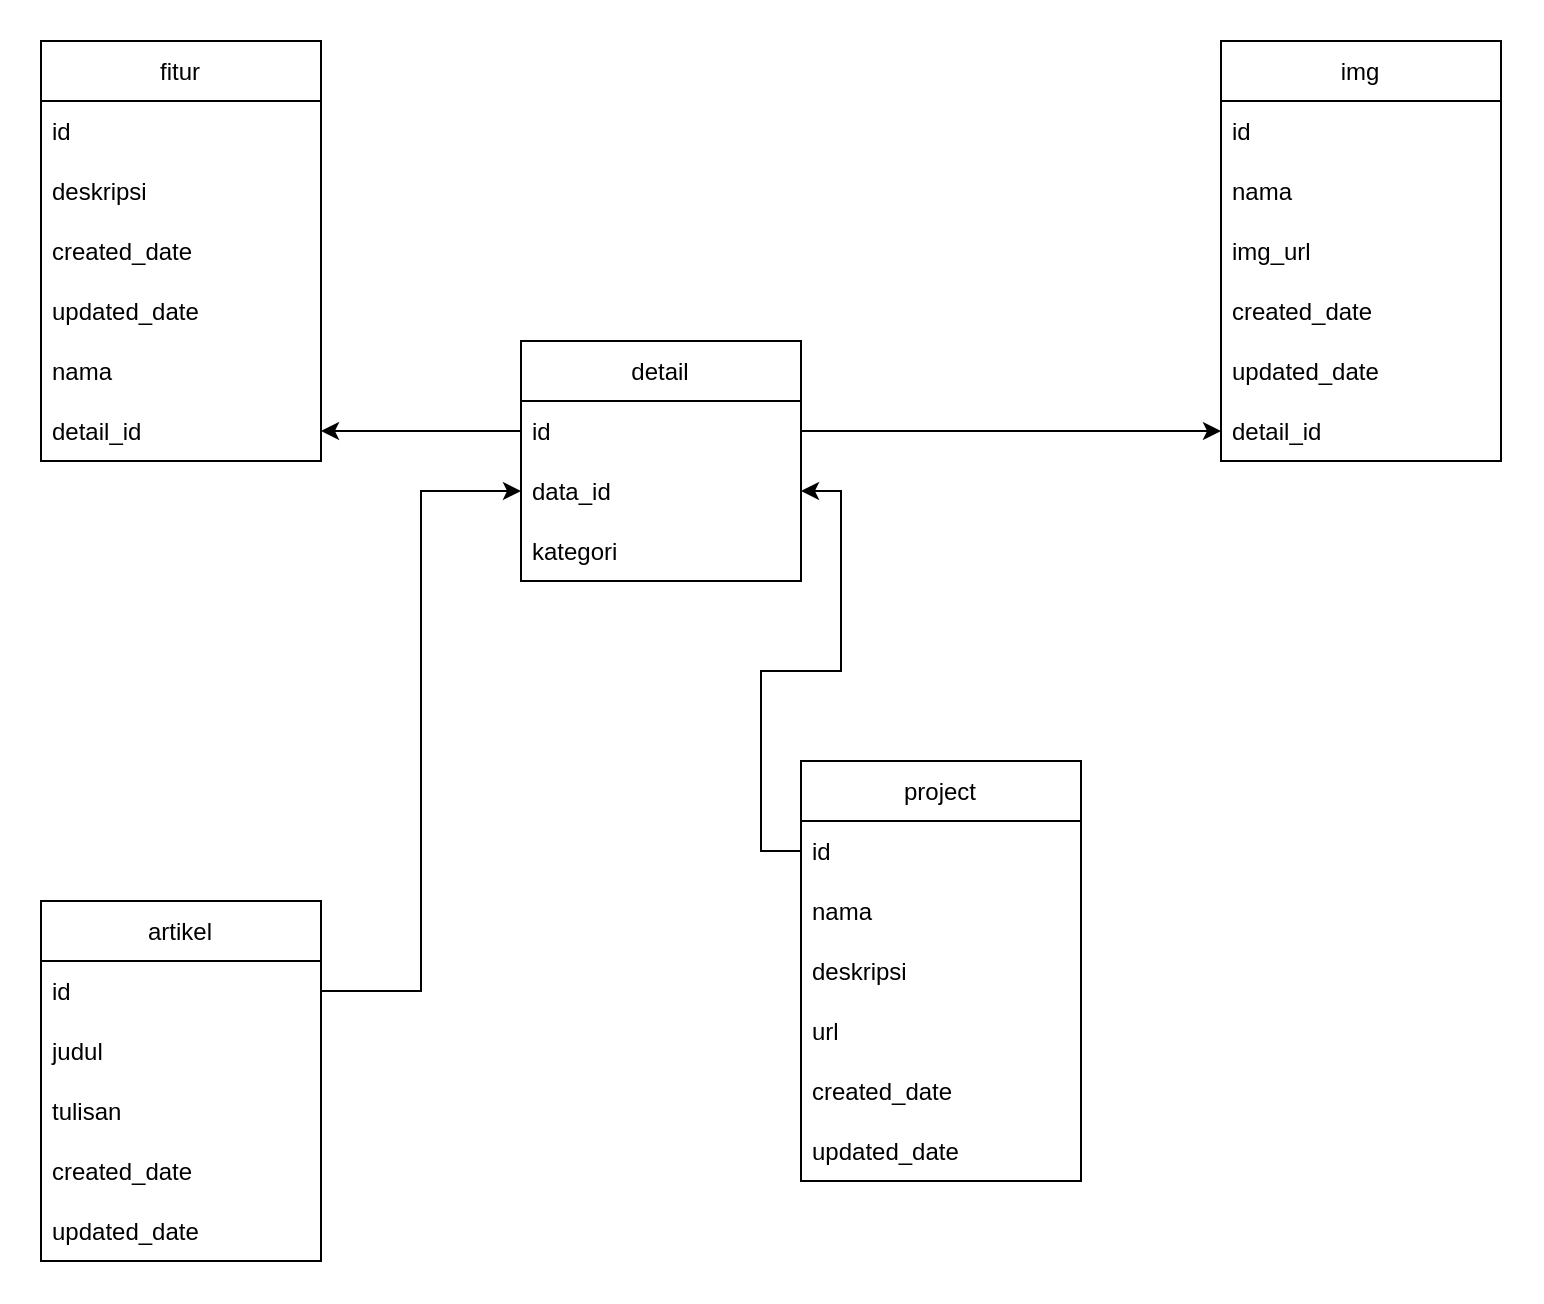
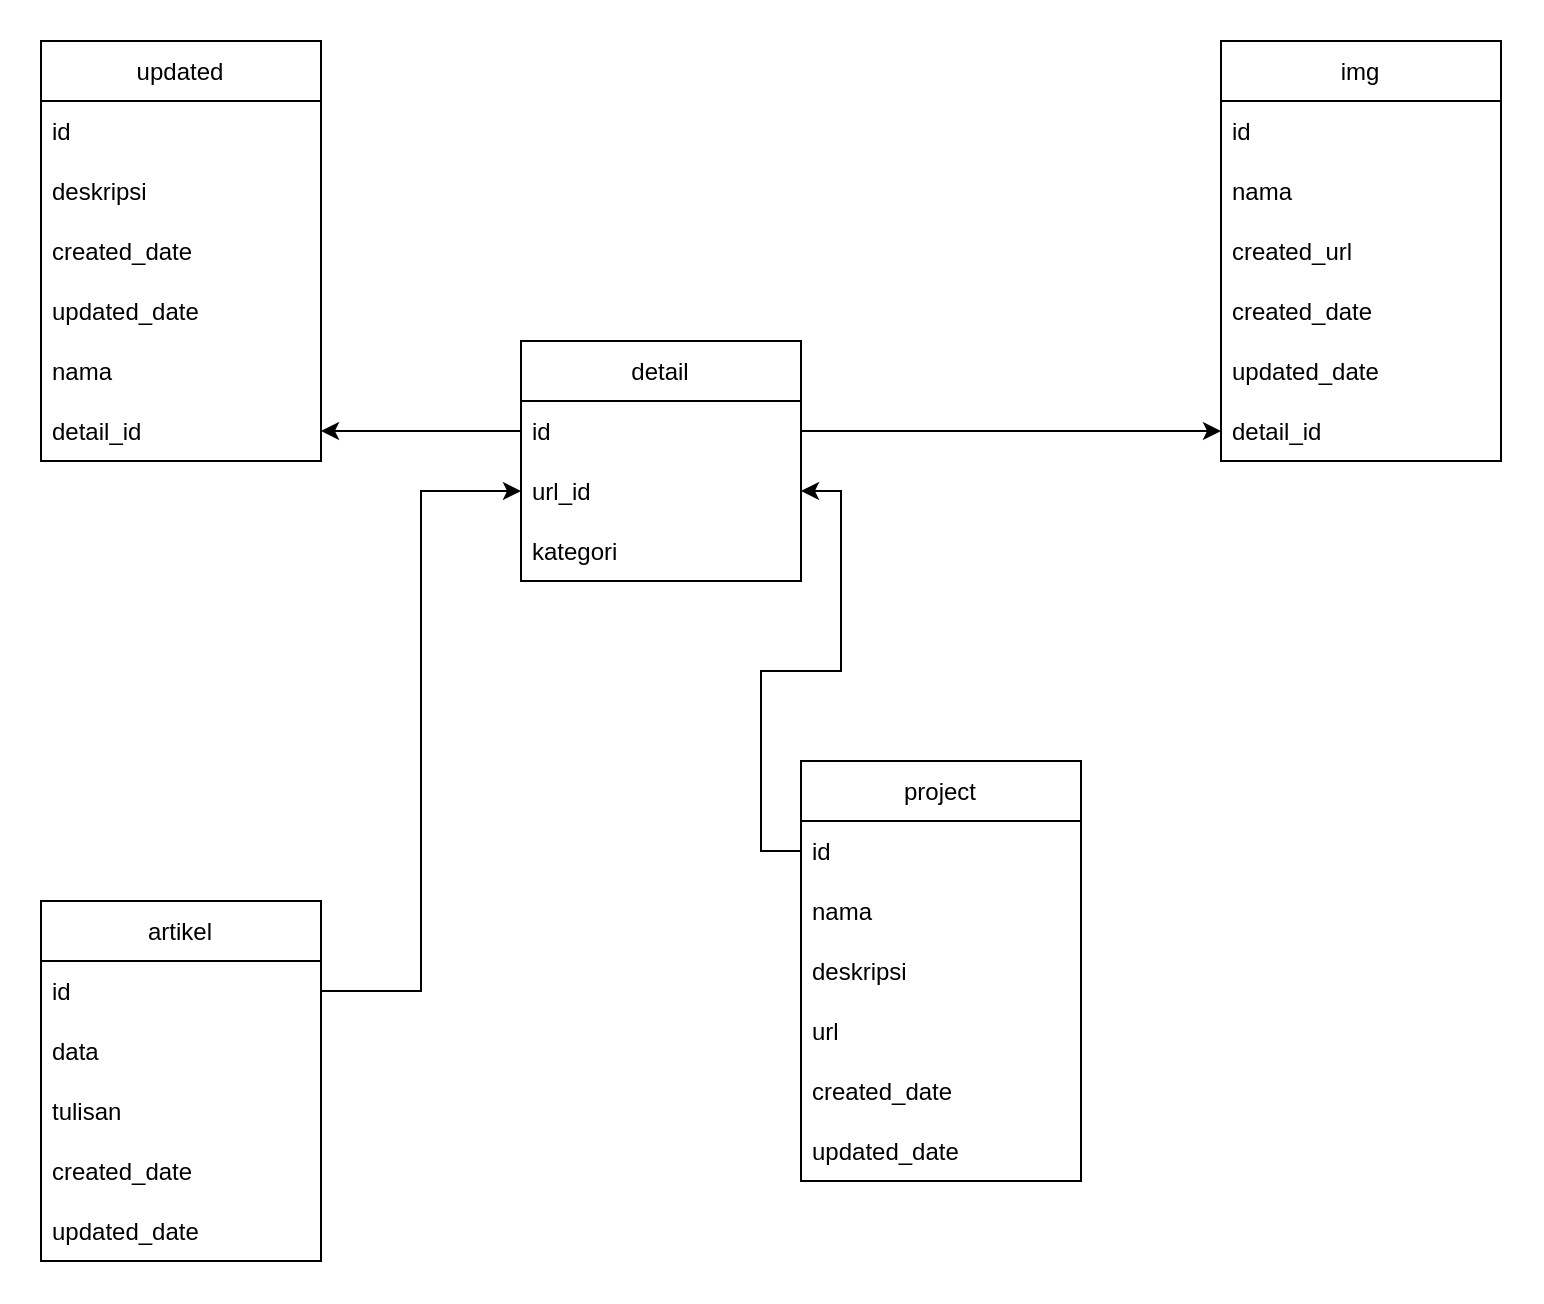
node "fitur": label "fitur" -> "updated"
node "img_url": label "img_url" -> "created_url"
node "data_id": label "data_id" -> "url_id"
node "judul": label "judul" -> "data"
